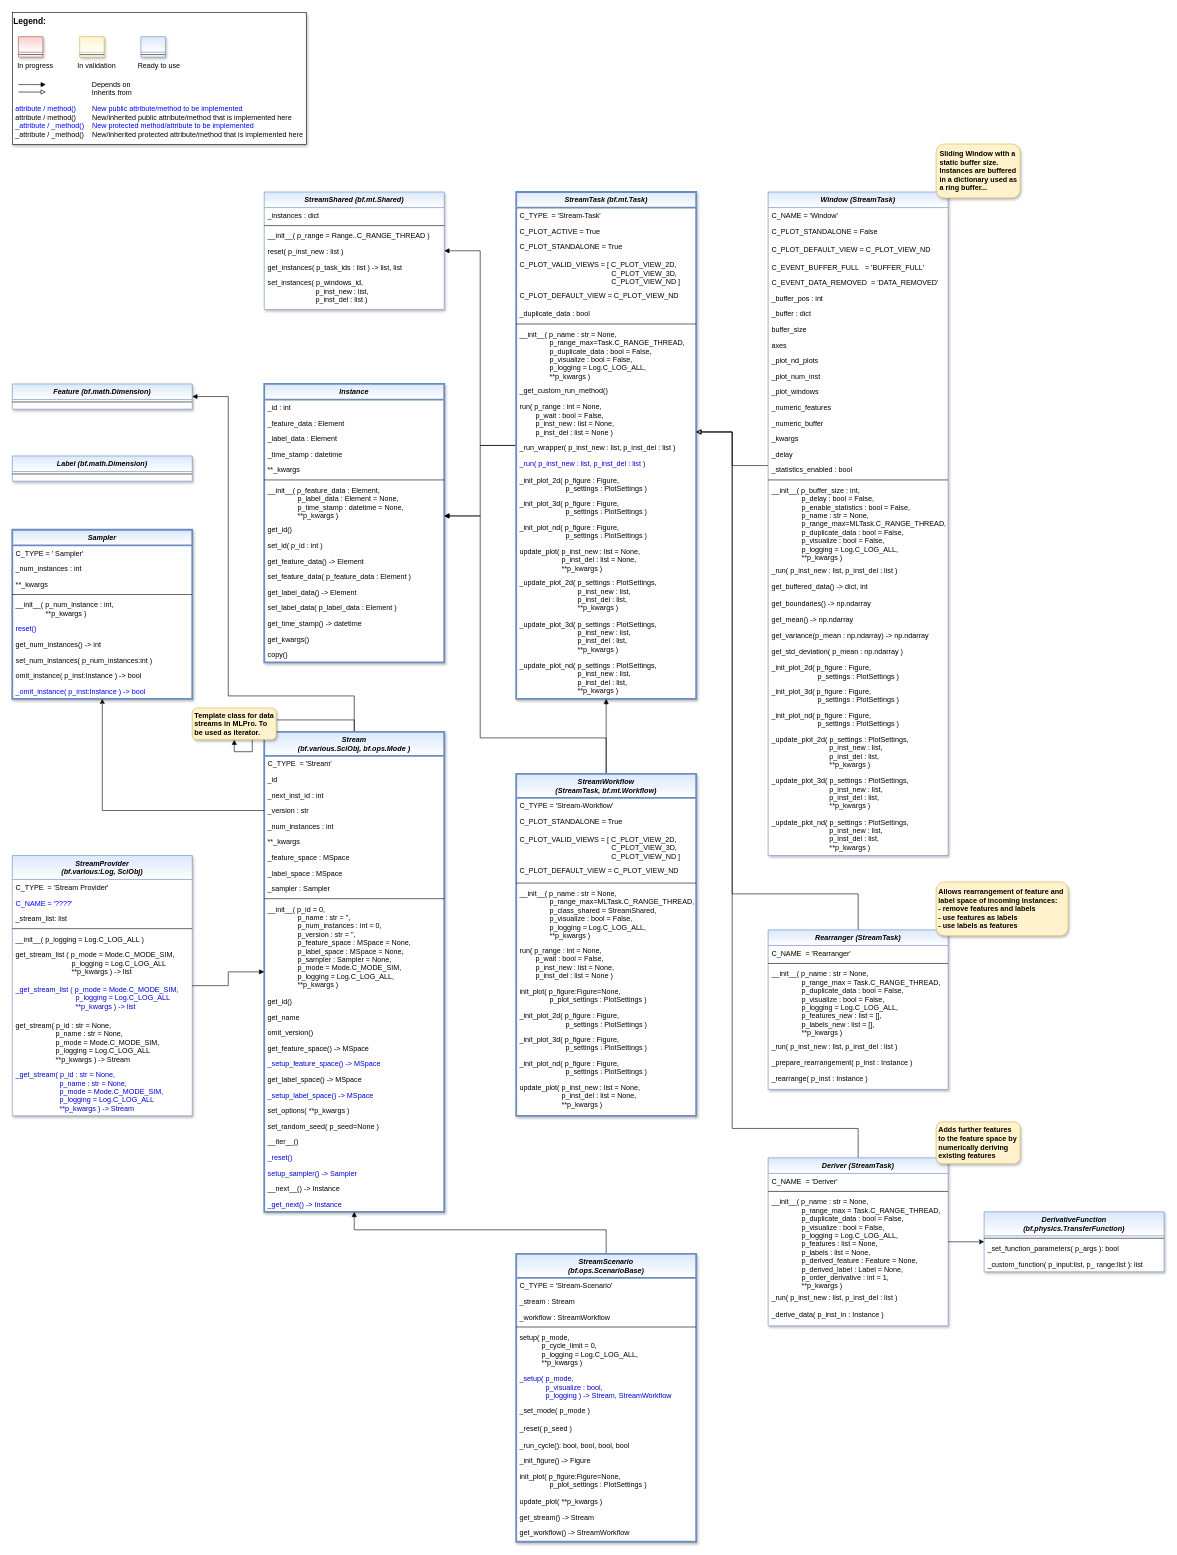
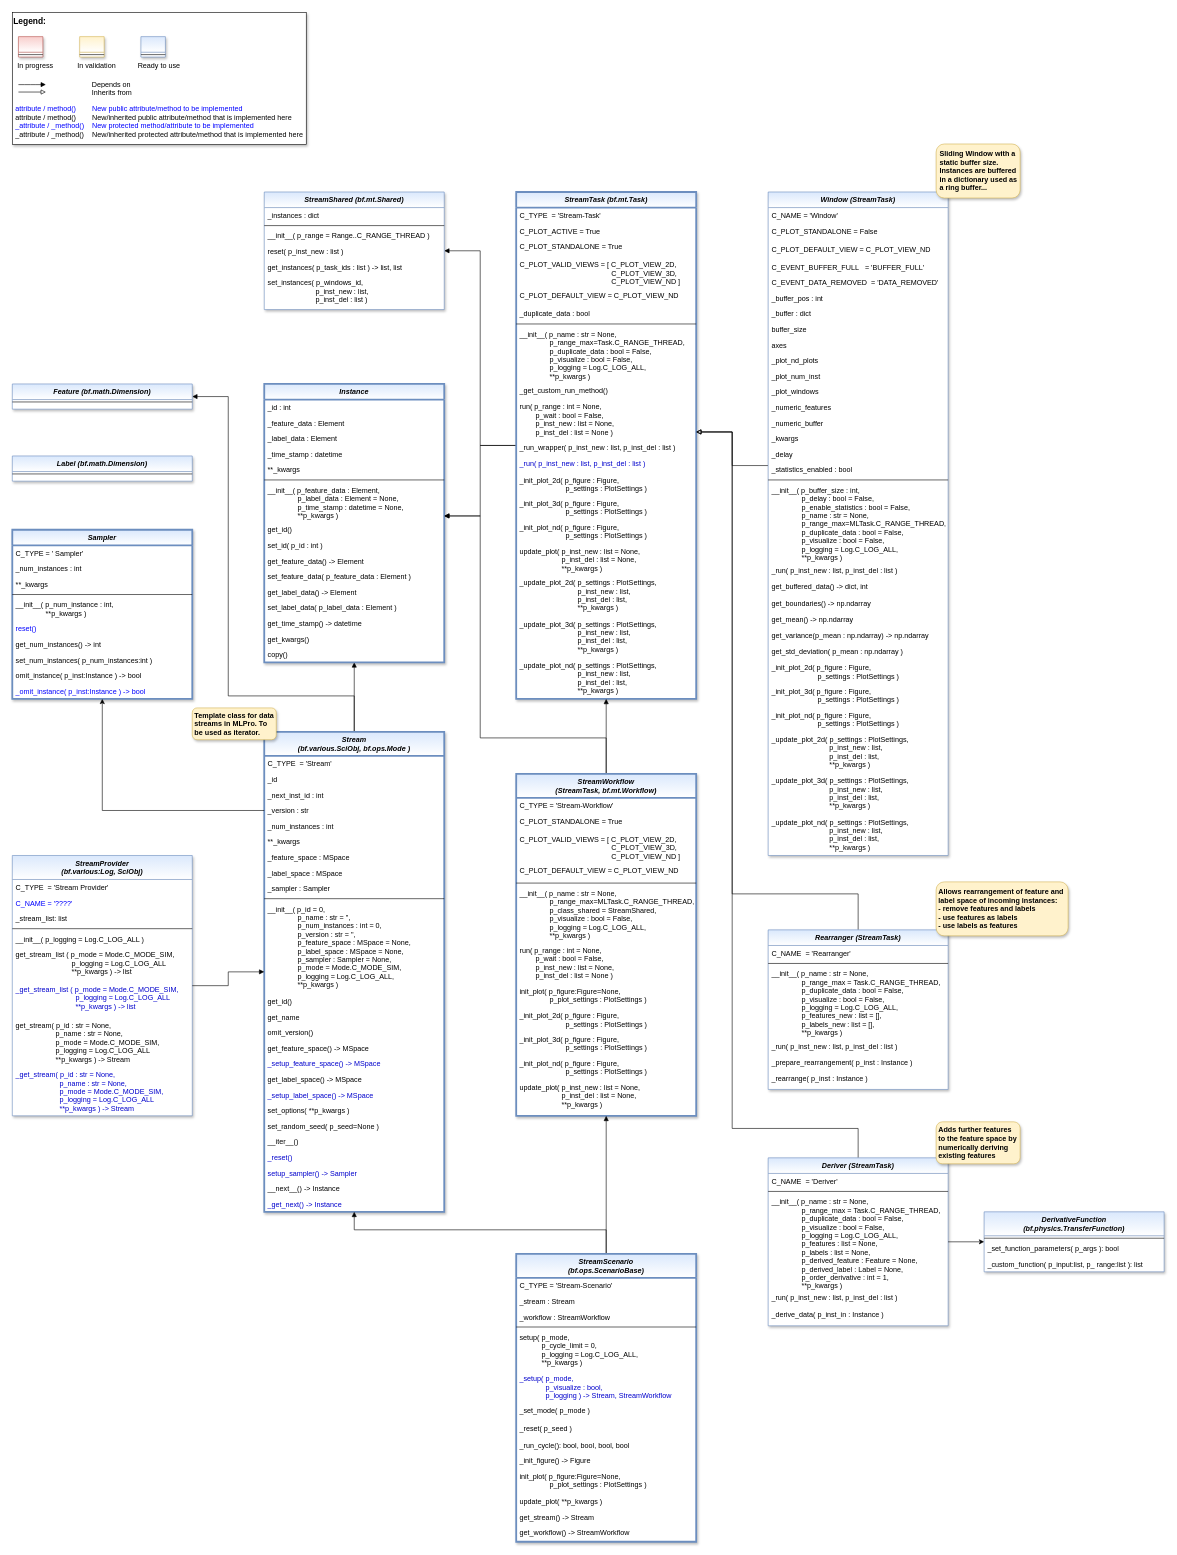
edge "Stream (bf.various.SciObj, bf.ops.Mode )" -> "Template class for data streams in MLPro. To be used as iterator.": now "Stream (bf.various.SciObj, bf.ops.Mode )" -> "Instance"
edge "StreamScenario (bf.ops.ScenarioBase)" -> "StreamWorkflow (StreamTask, bf.mt.Workflow)": added
